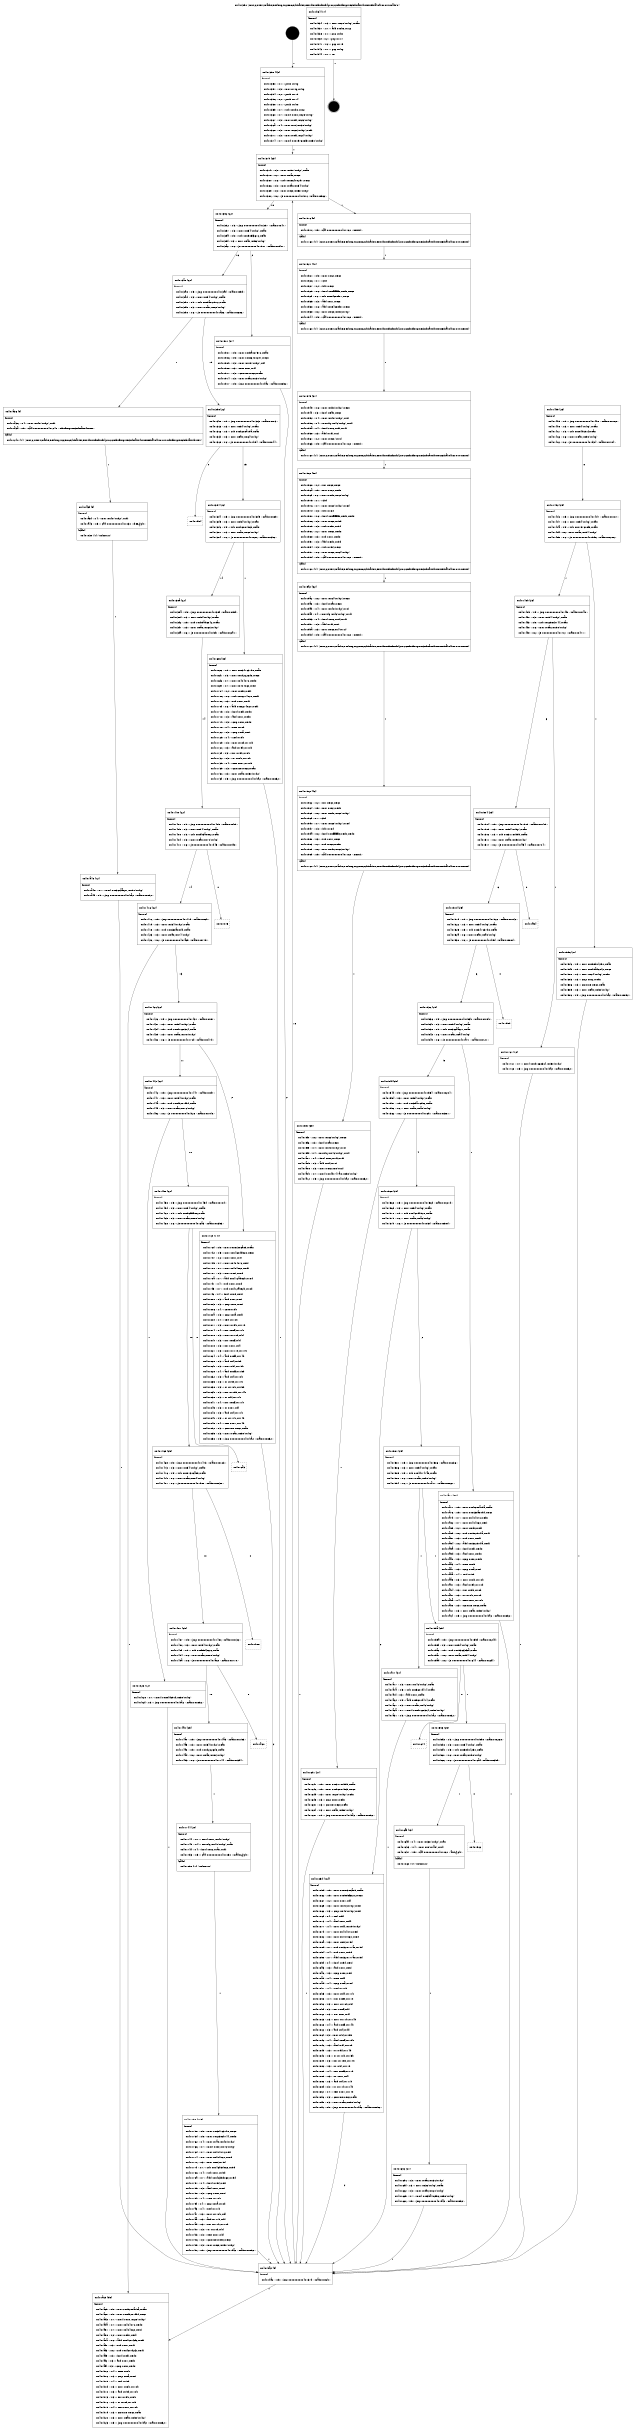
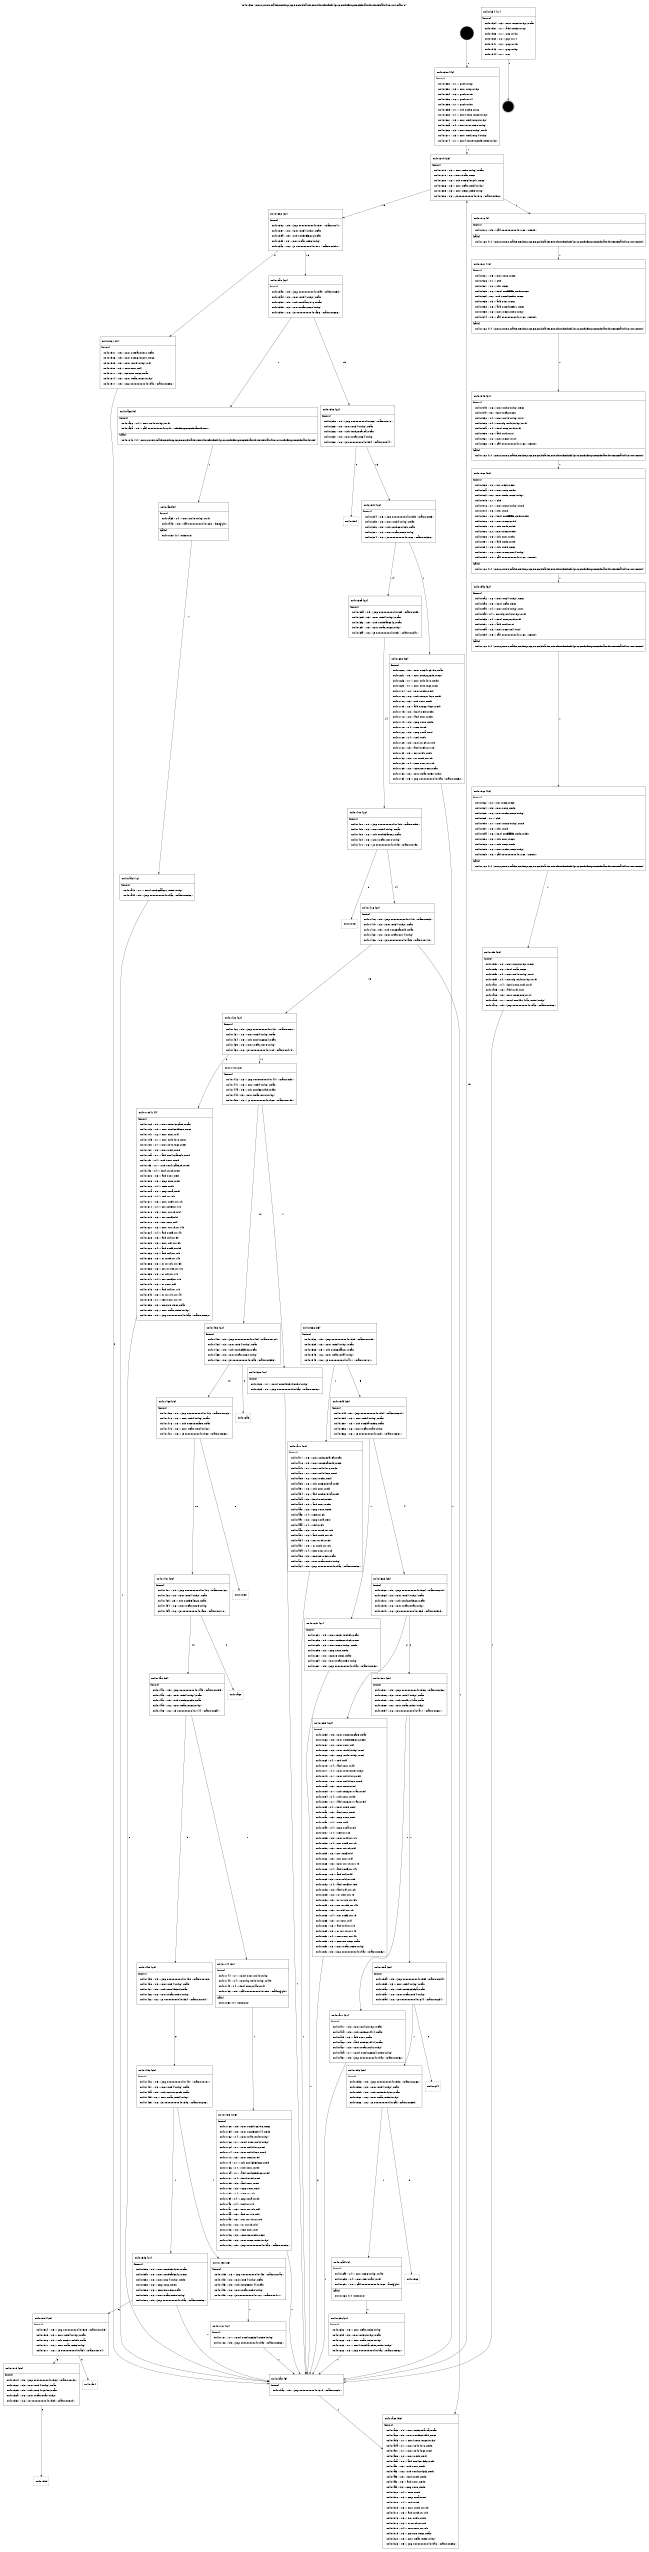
edge "0x4014eb [25]" -> "0x401504 [25]": now "0x4015d6 [27]" -> "0x401504 [25]"
edge "0x40151d [25]" -> "0x401536 [25]": removed, label "6"
edge "0x4014a0 [25]" -> "0x4014b9 [25]": added, label "9"
